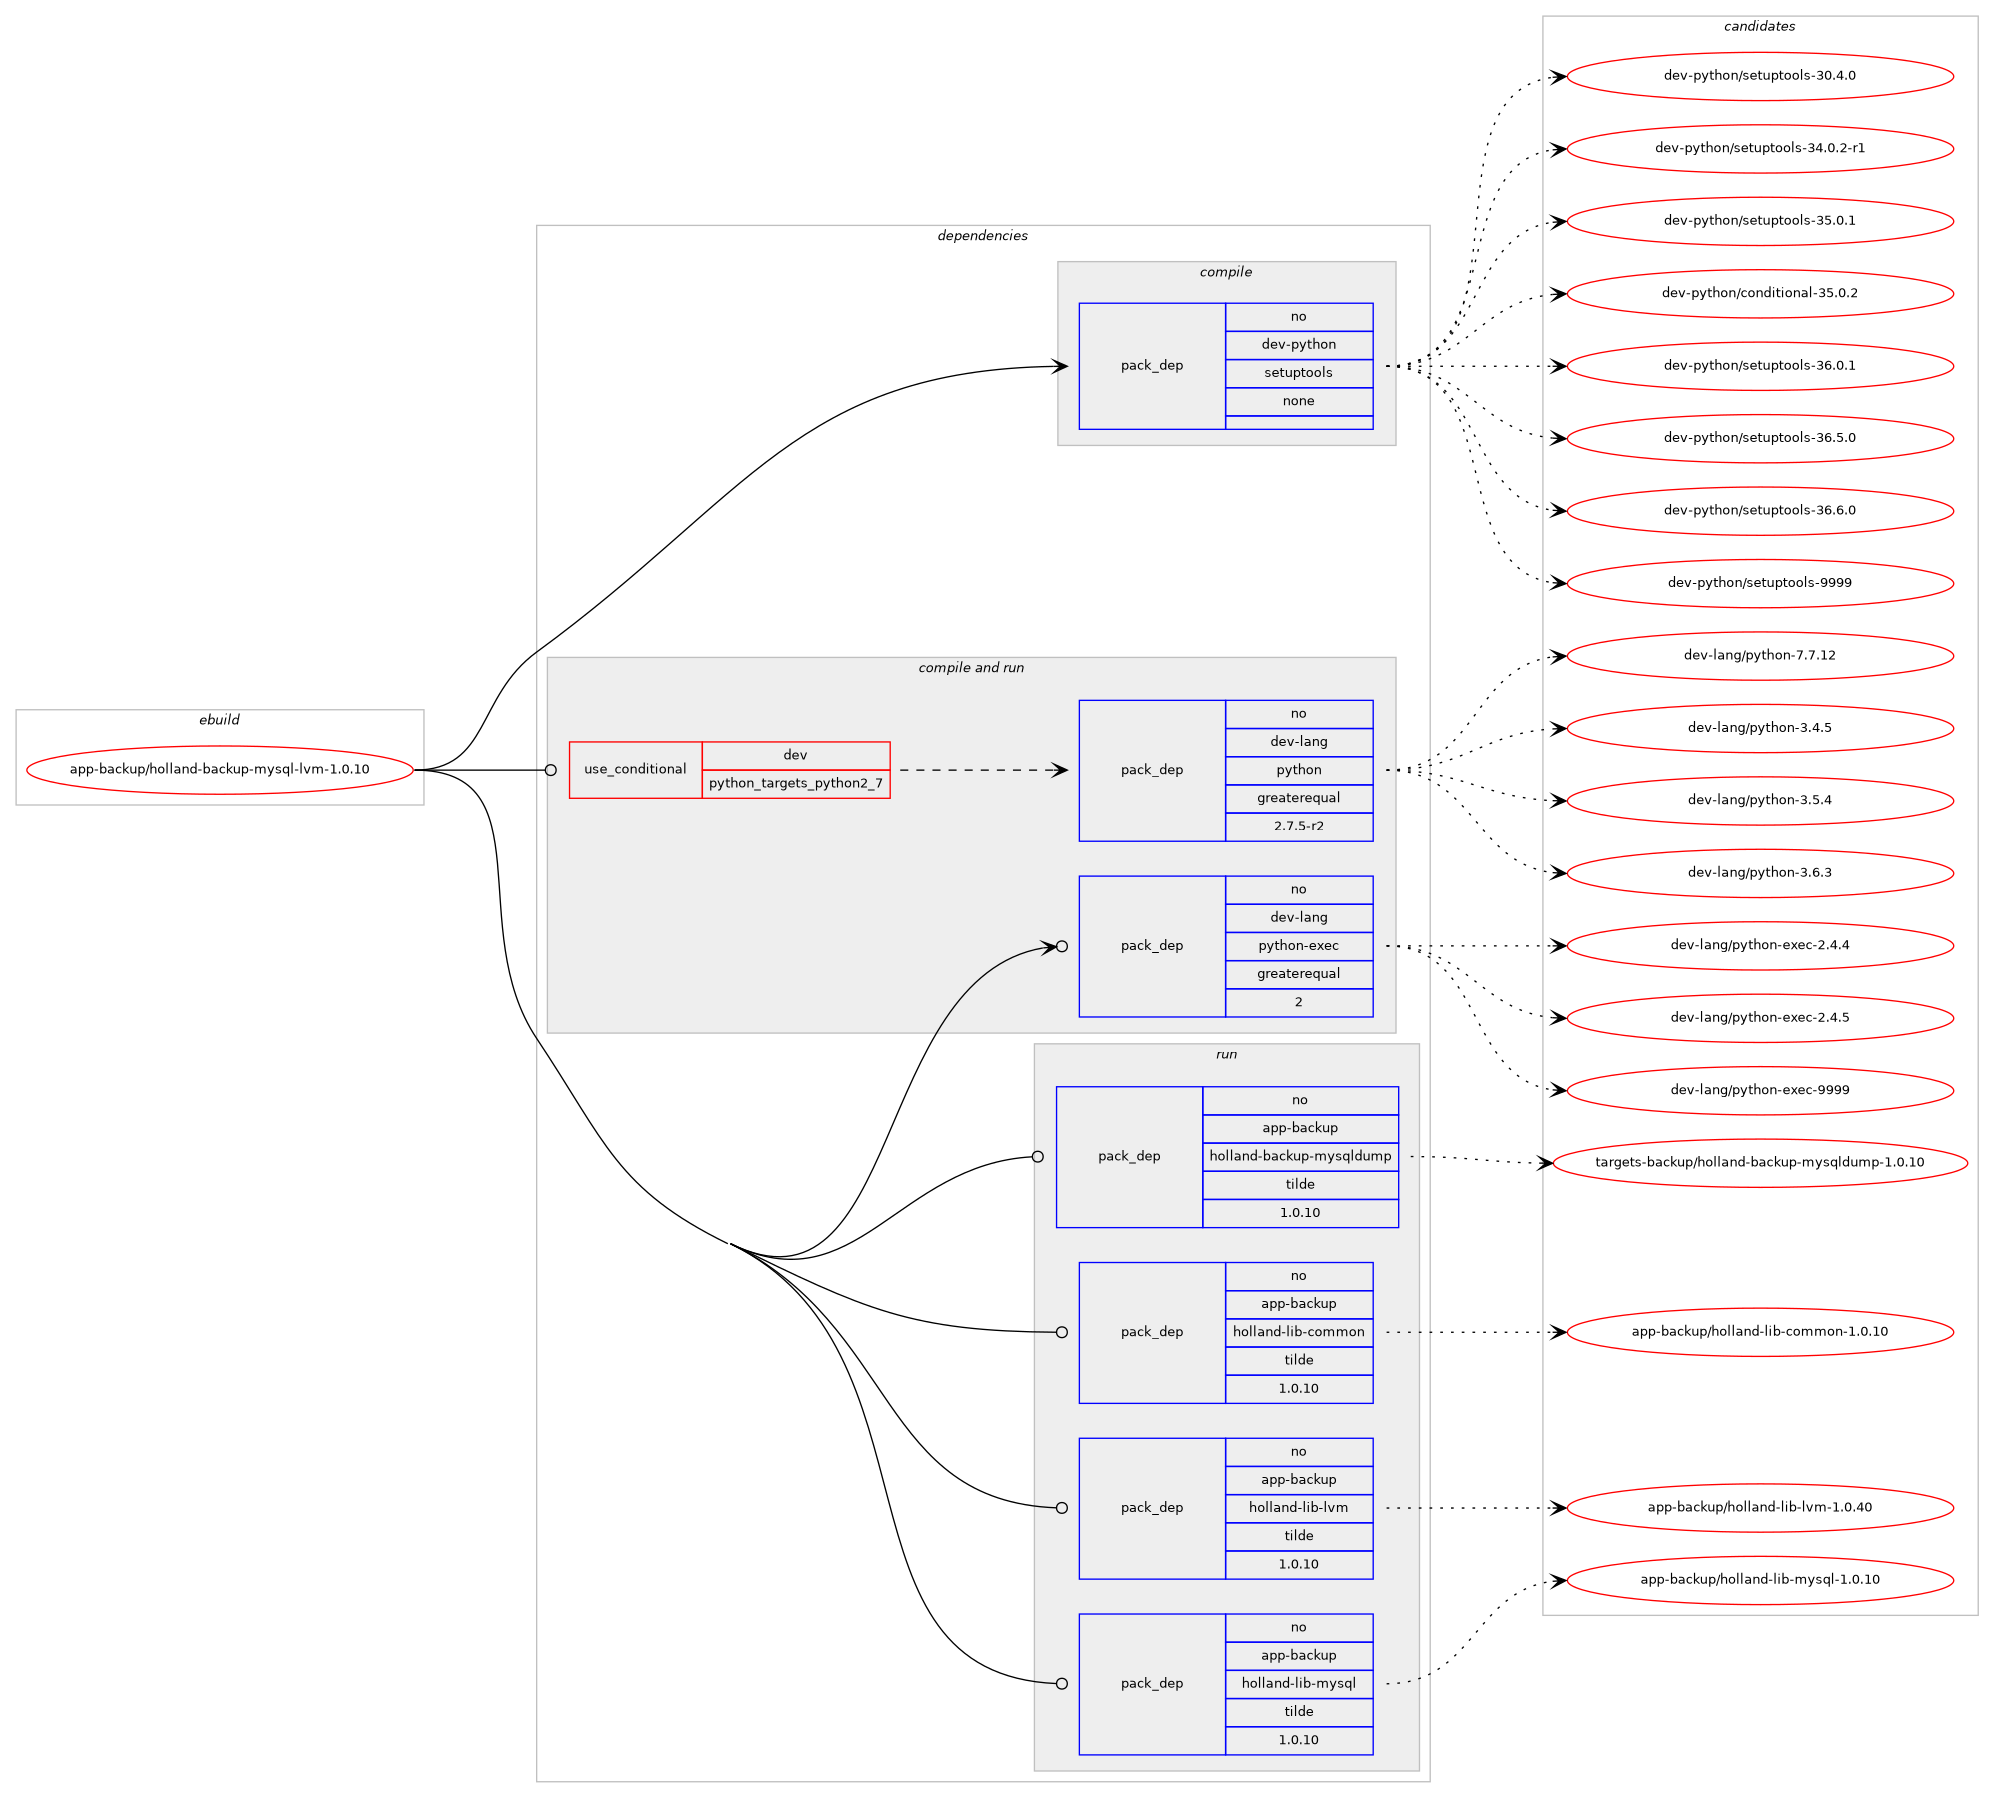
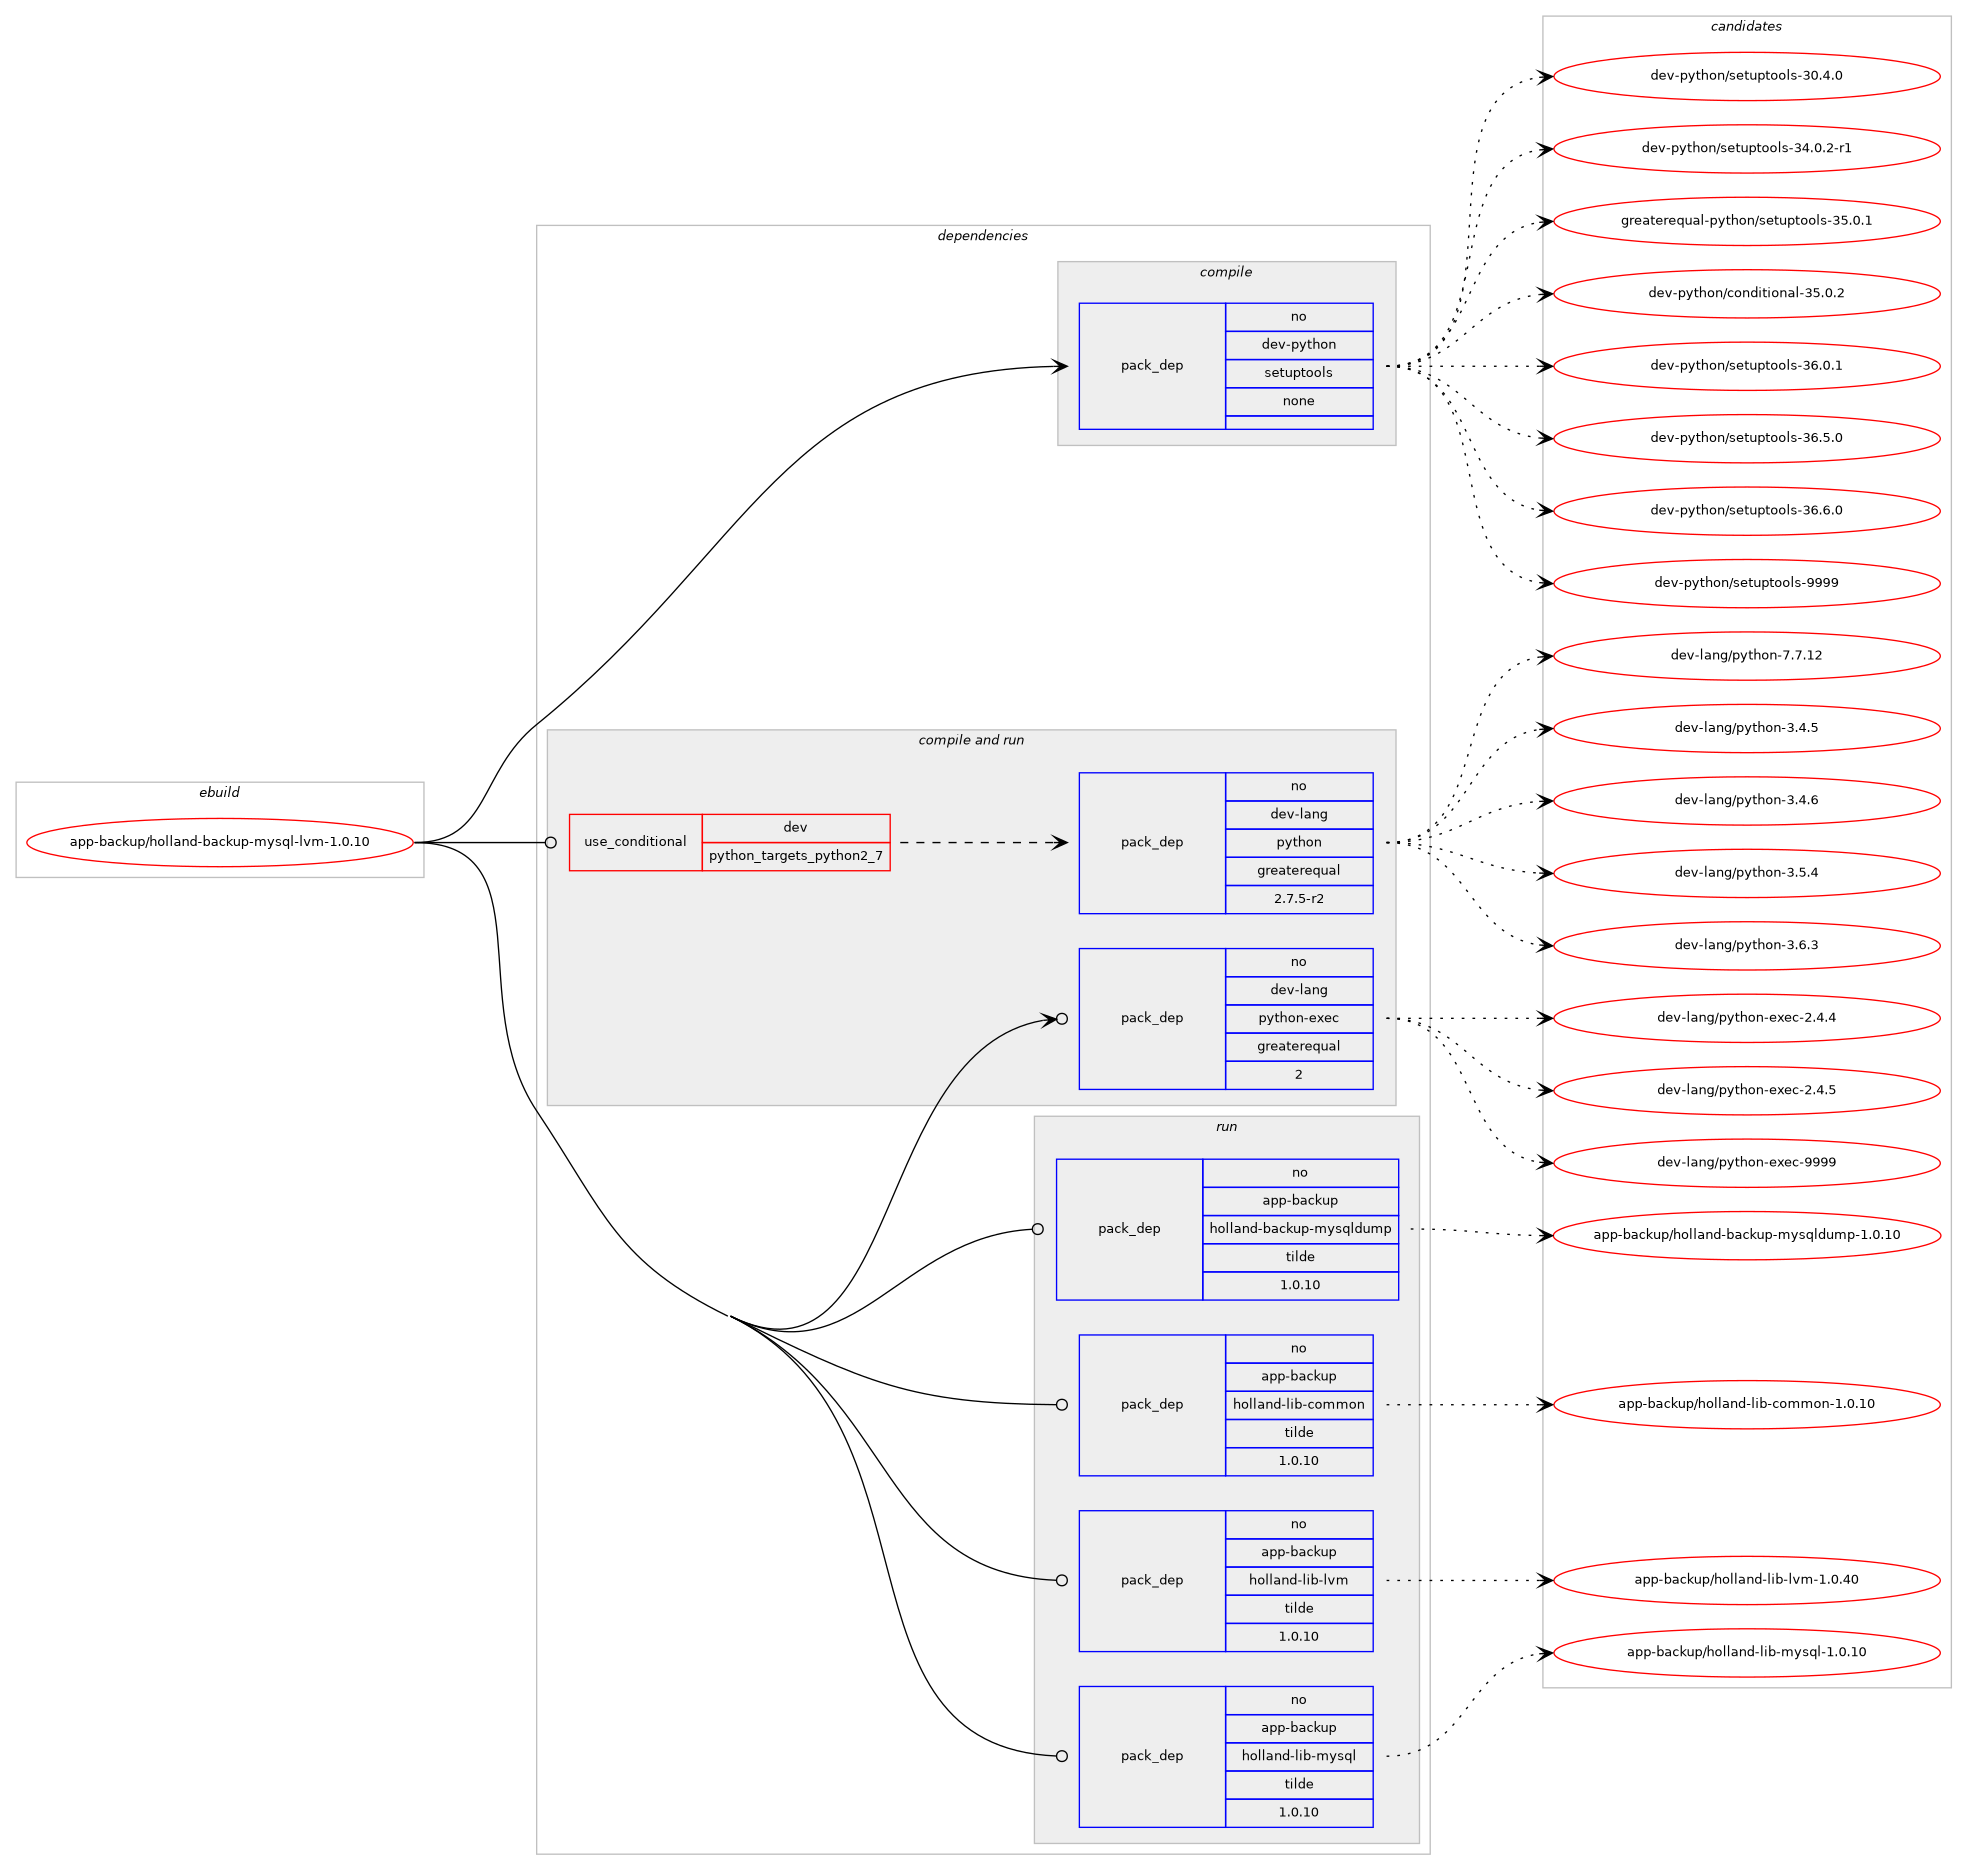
node "dev-python/setuptools-35.0.1": label "dev-python/setuptools-35.0.1" -> "greaterequal-python/setuptools-35.0.1"
node "dev-lang/python-3.4.6": added
node "targets-backup/holland-backup-mysqldump-1.0.10": label "targets-backup/holland-backup-mysqldump-1.0.10" -> "app-backup/holland-backup-mysqldump-1.0.10"
